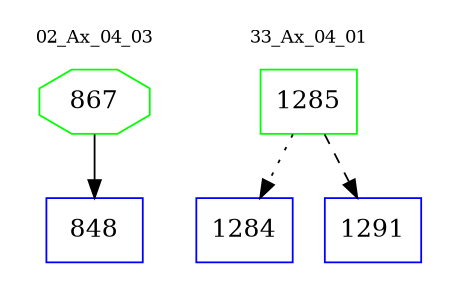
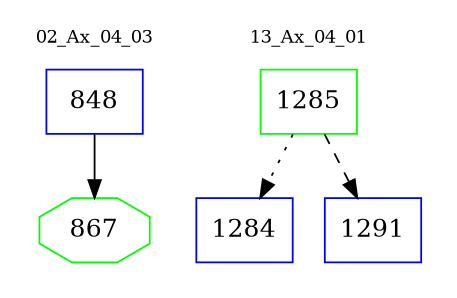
cluster "33_Ax_04_01": label "33_Ax_04_01" -> "13_Ax_04_01"
edge "867" -> "848": reversed
